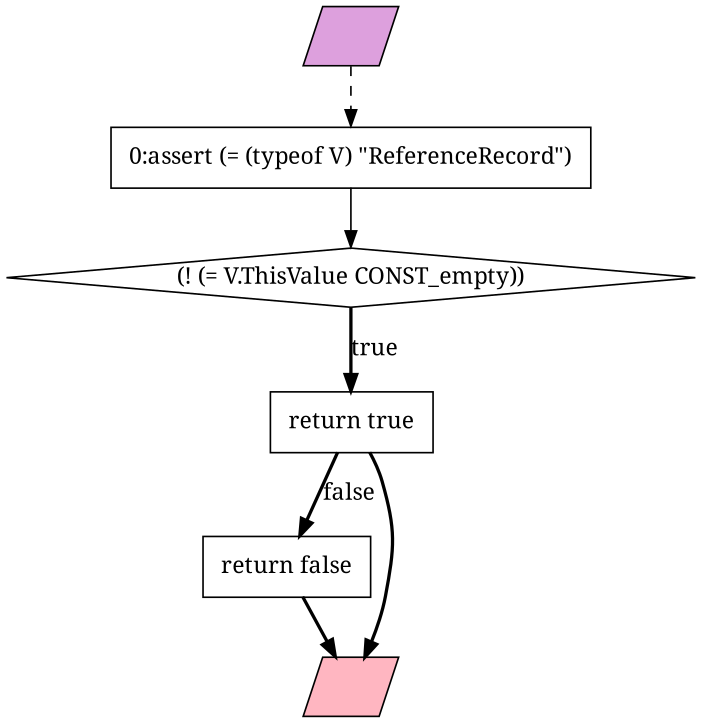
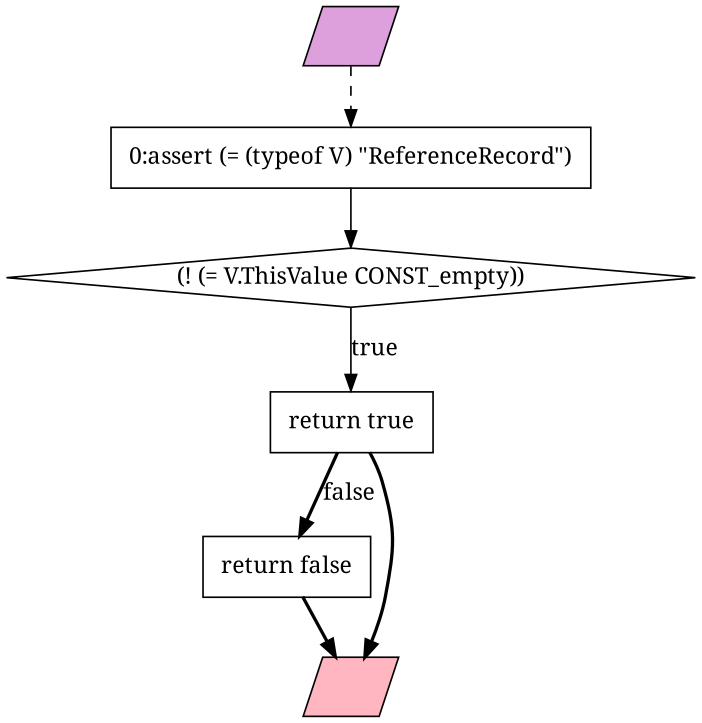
edge "(! (= V.ThisValue CONST_empty))" -> "return true": style bold -> solid
